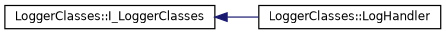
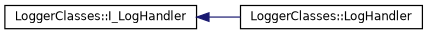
node "LoggerClasses::I_LoggerClasses": label "LoggerClasses::I_LoggerClasses" -> "LoggerClasses::I_LogHandler"
